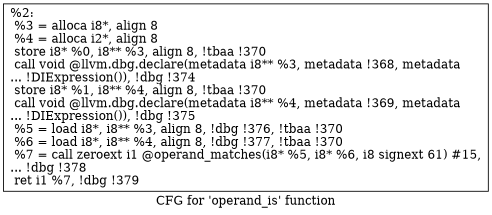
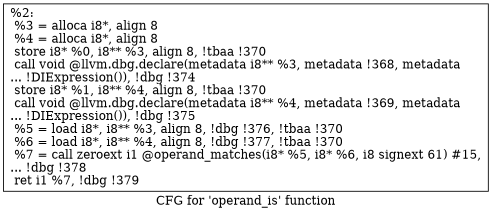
node "%2:": text "%4 = alloca i2*, align 8" -> "%4 = alloca i8*, align 8"
